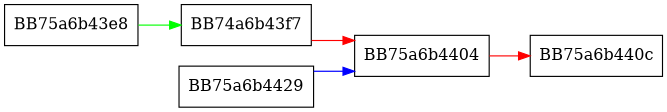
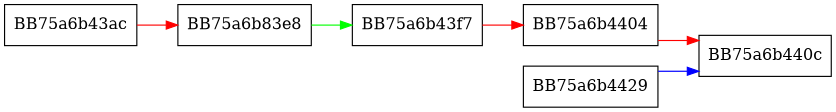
node "BB75a6b43ac": added
node "BB75a6b43e8": label "BB75a6b43e8" -> "BB75a6b83e8"
node "BB74a6b43f7": label "BB74a6b43f7" -> "BB75a6b43f7"
edge "BB75a6b4429" -> "BB75a6b4404": now "BB75a6b4429" -> "BB75a6b440c"
